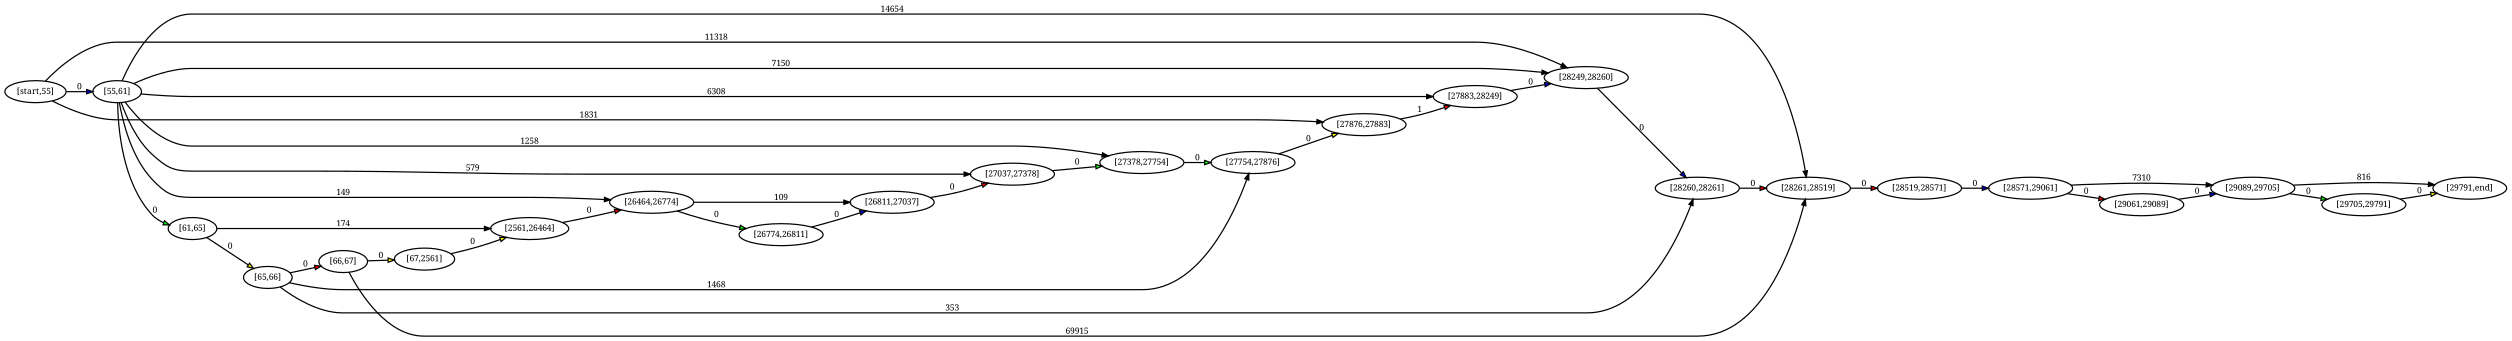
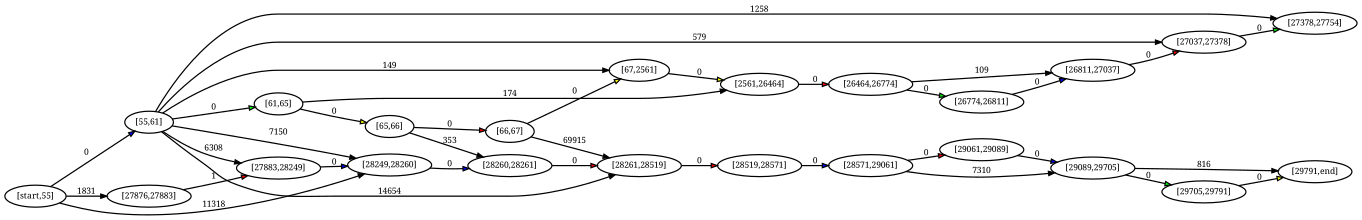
node "[27754,27876]": removed
edge "[55,61]" -> "[26464,26774]": now "[55,61]" -> "[67,2561]"
